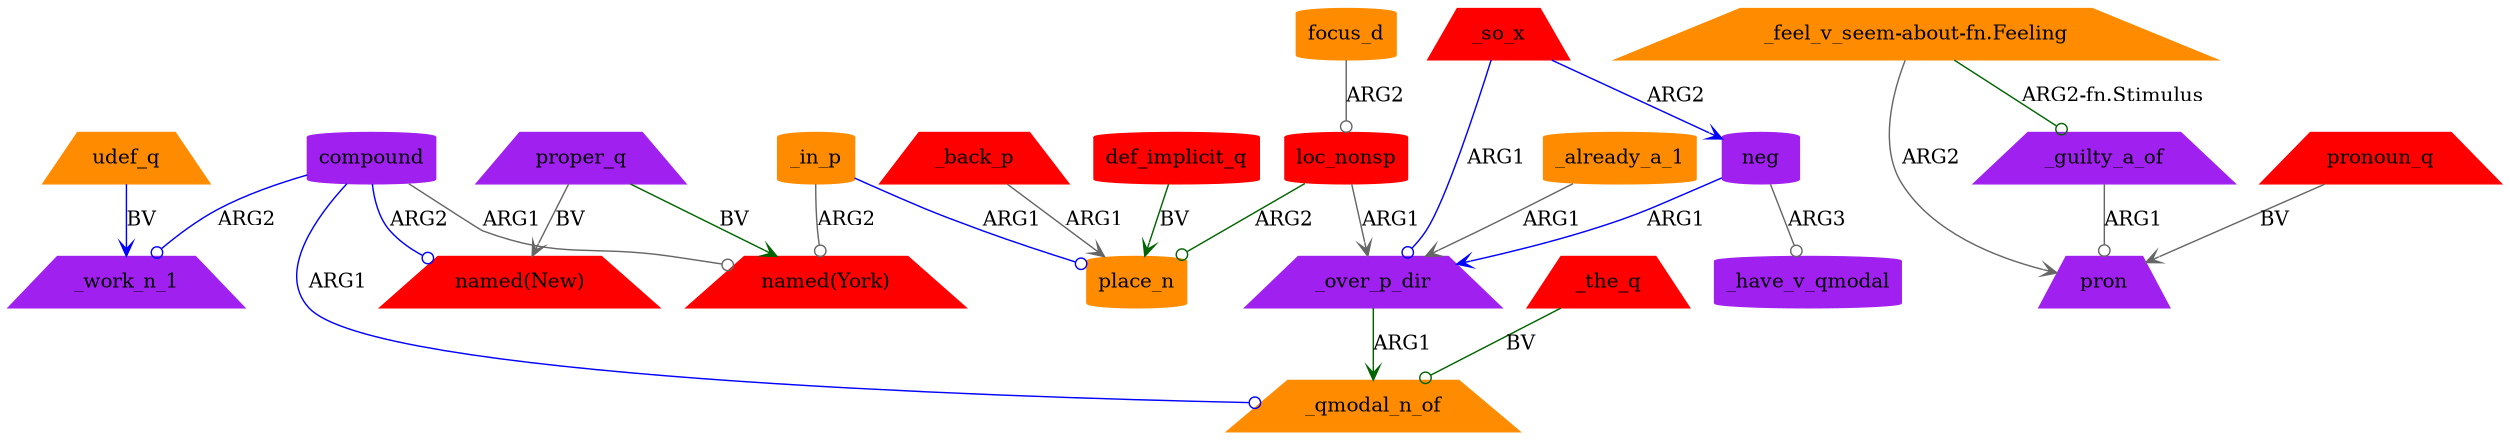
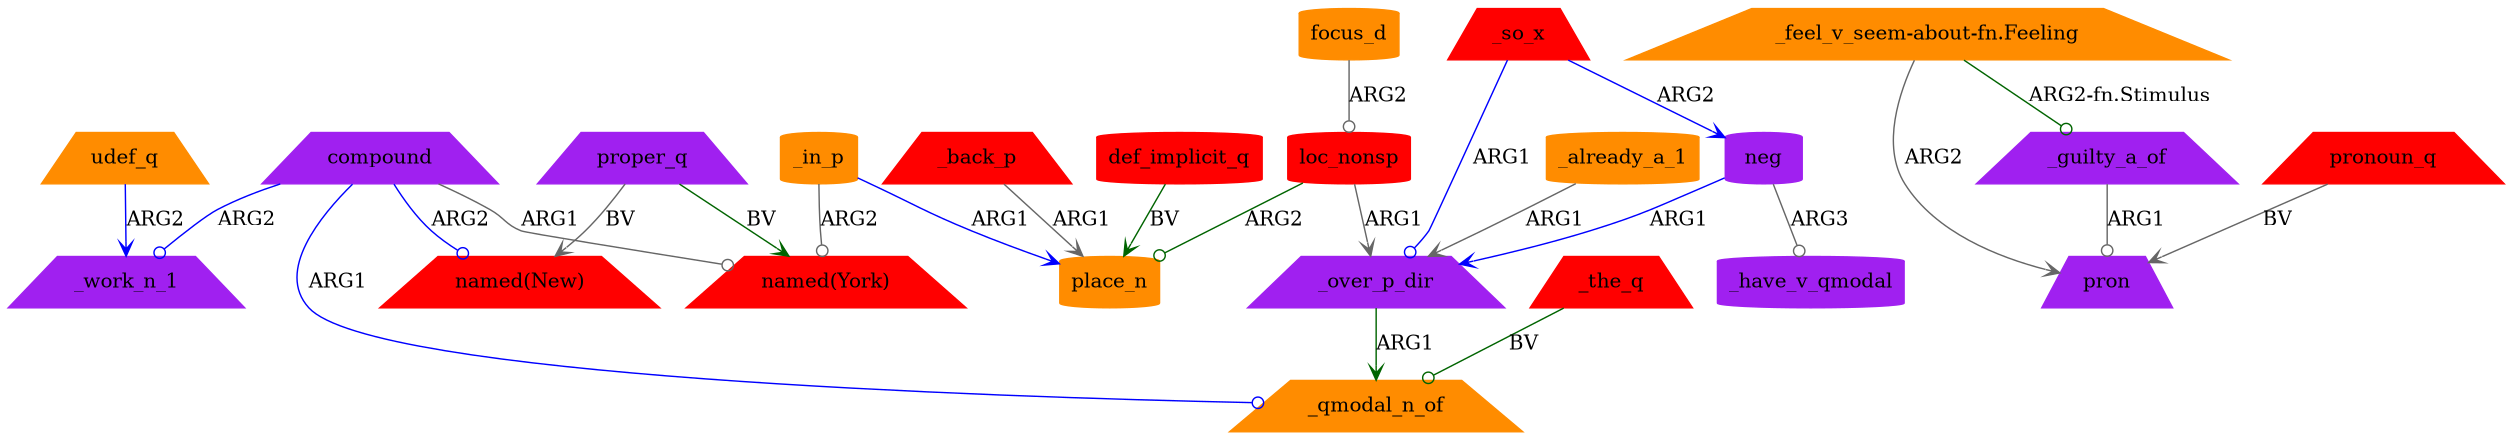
node "compound": shape cylinder -> trapezium
edge "udef_q" -> "_work_n_1": label "BV" -> "ARG2"
edge "_in_p" -> "place_n": arrowhead odot -> vee
